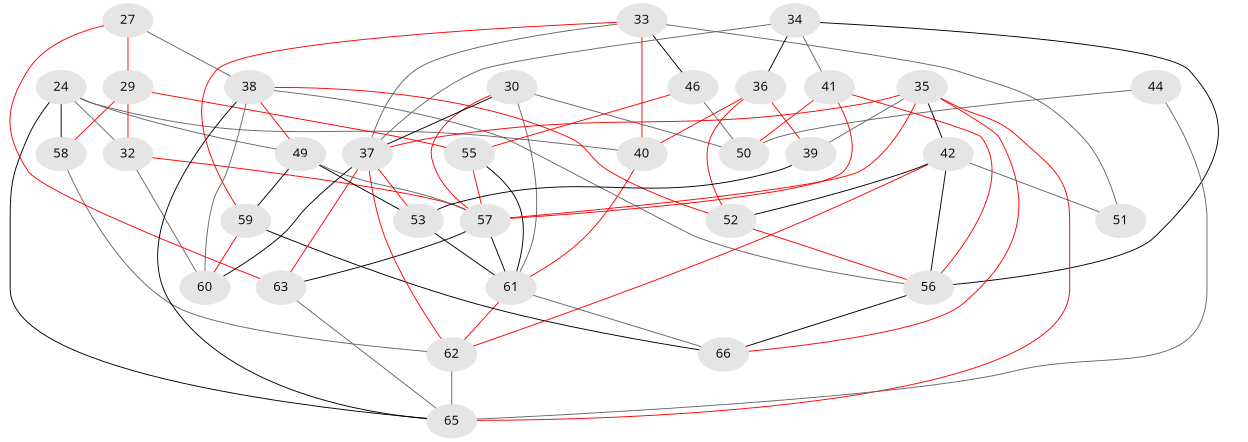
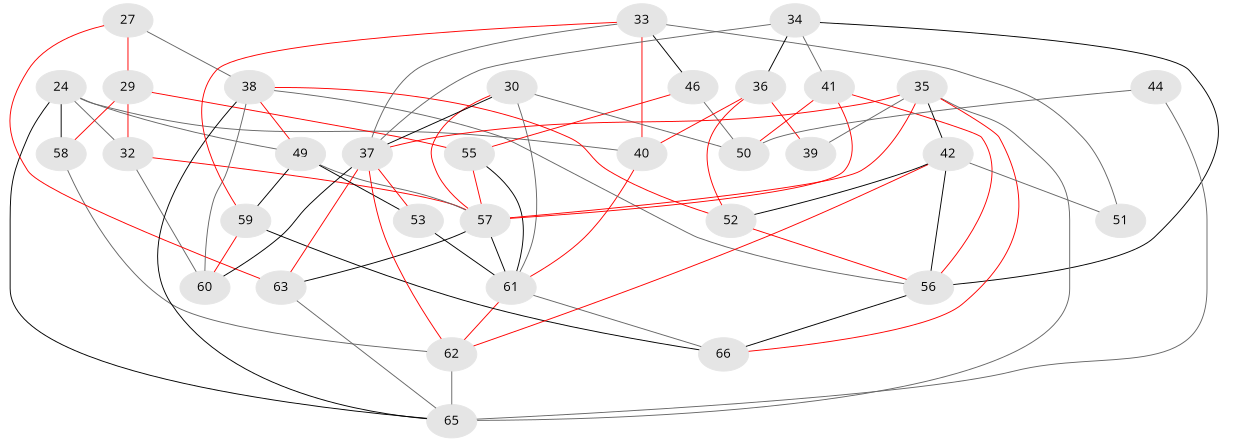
edge "39" -- "53": removed
edge "35" -- "65": color red -> gray40
